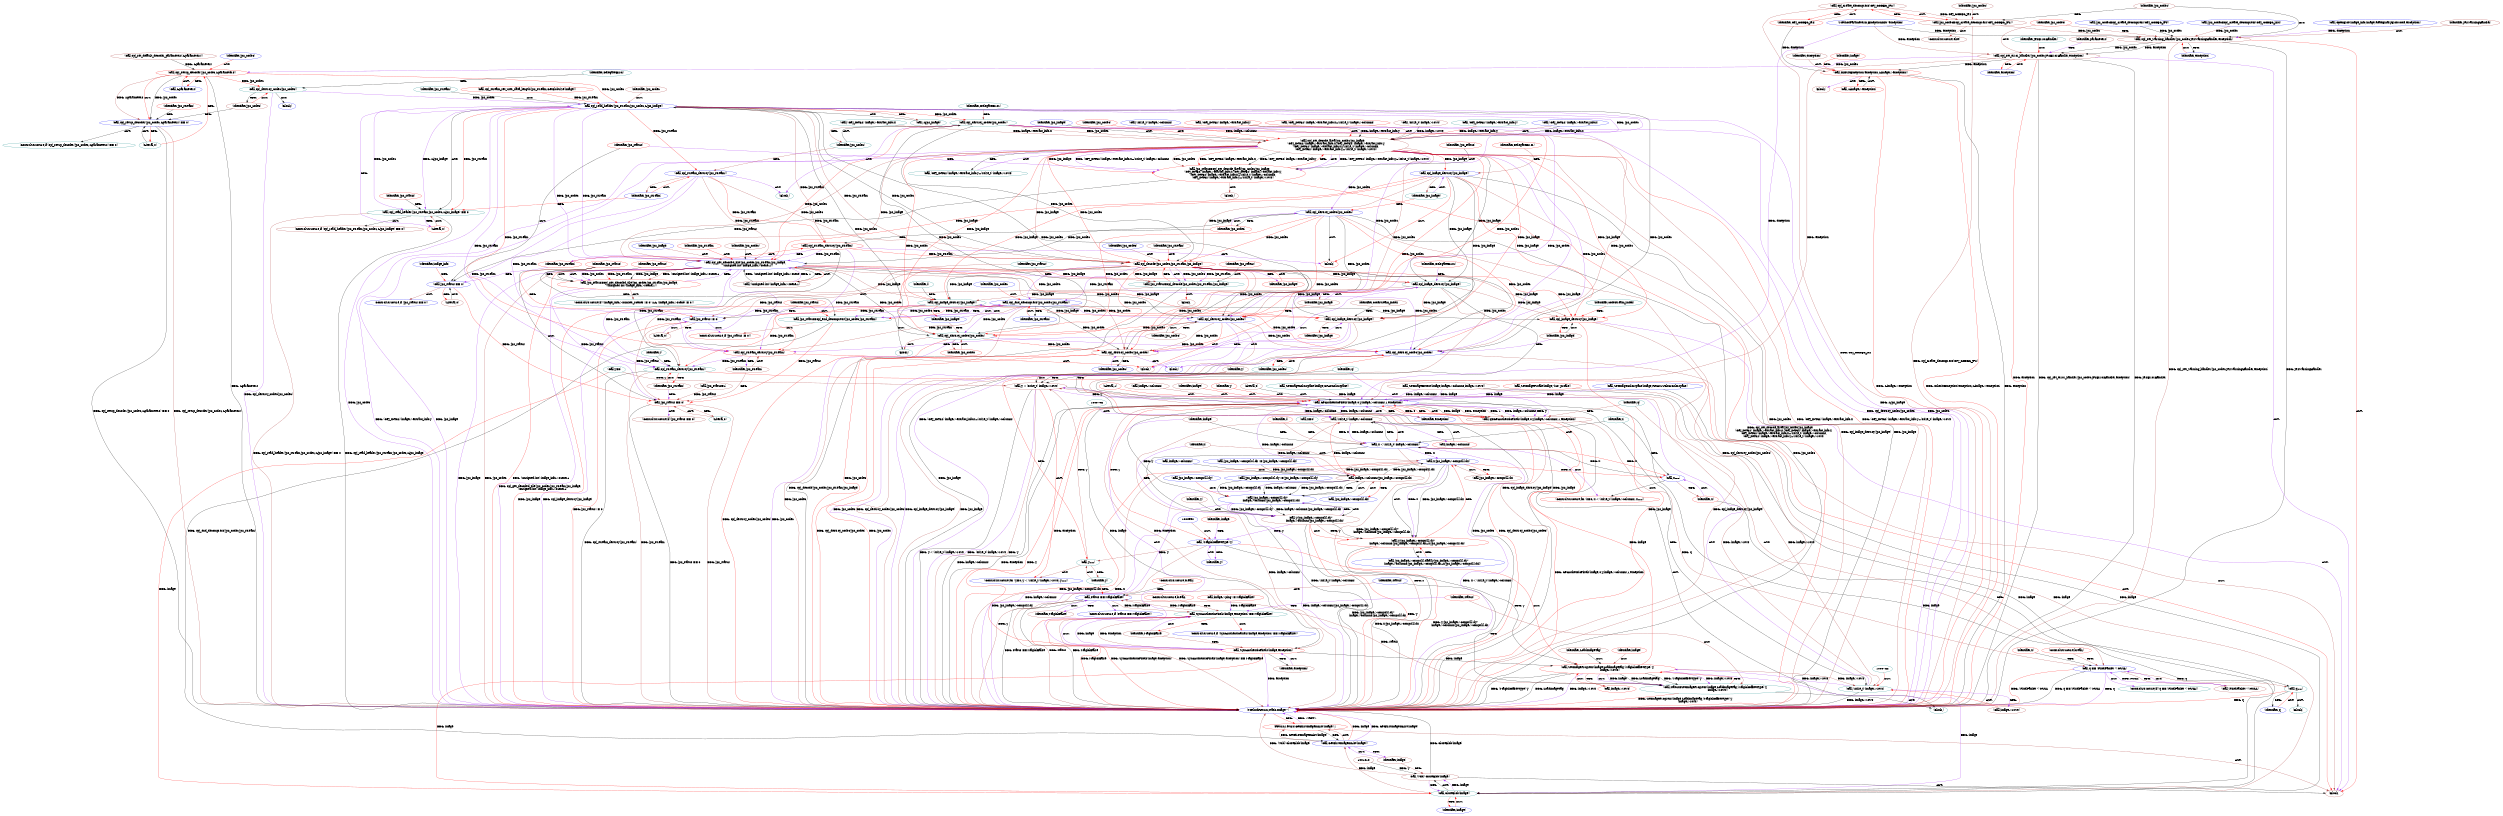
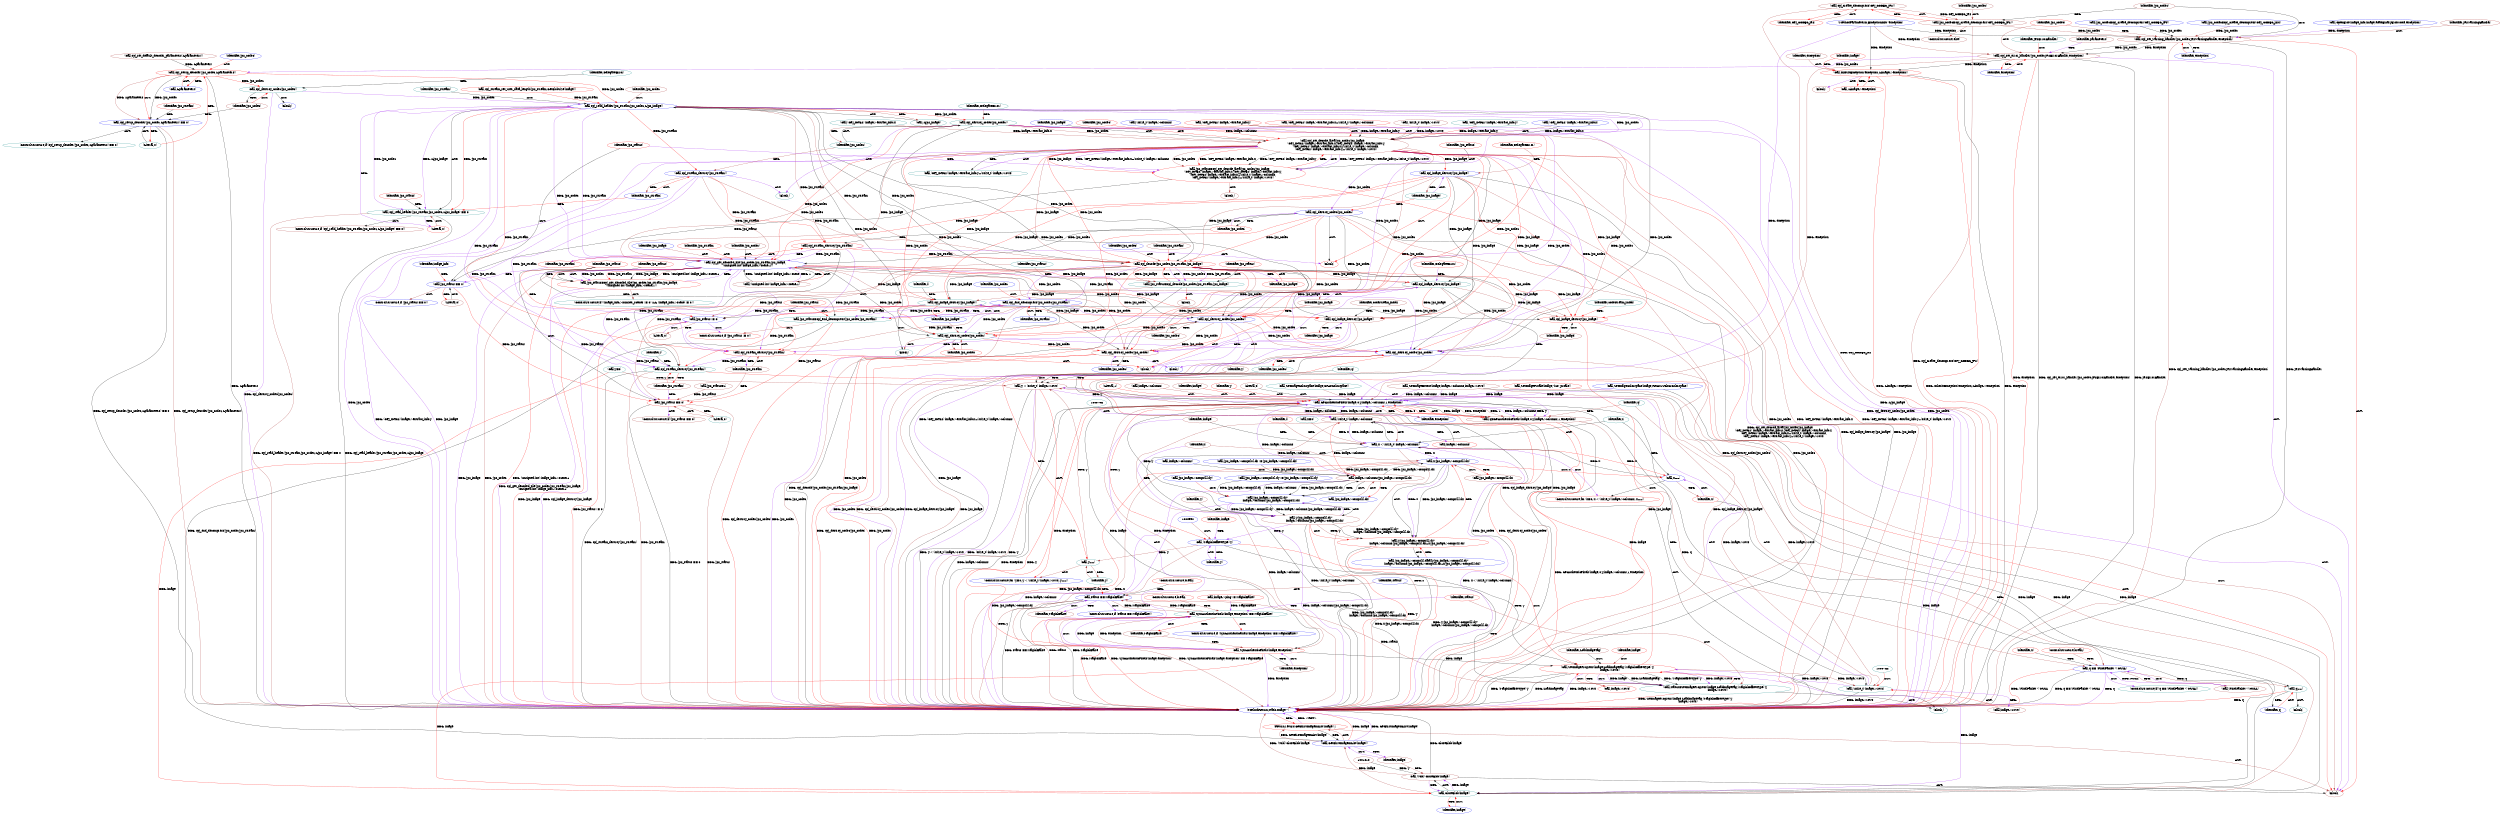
edge "(Identifier,OPJ_CODEC_JP2)" -> "(Call,InheritException(exception,&image->exception))": now "(MethodParameterIn,ExceptionInfo *exception)" -> "(Call,InheritException(exception,&image->exception))"
edge "(Call,&image->exception)" -> "(Call,InheritException(exception,&image->exception))": color black -> red
edge "(Call,x/jp2_image->comps[i].dx)" -> "(Call,x++)": label "DDG: x" -> "AST: x"
